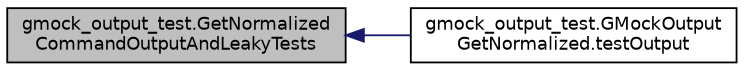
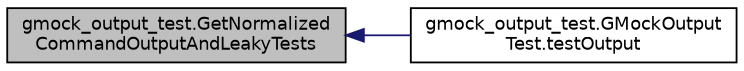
node "gmock_output_test.GMockOutput GetNormalized.testOutput": label "gmock_output_test.GMockOutput GetNormalized.testOutput" -> "gmock_output_test.GMockOutput Test.testOutput"
